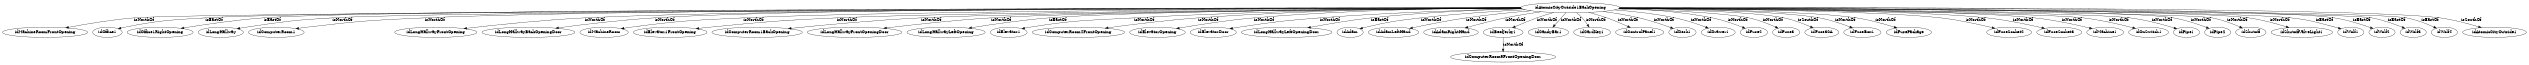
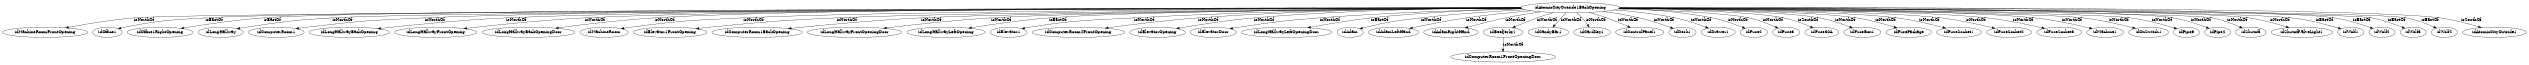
node "idLongHallwayBackOpening": added
node "idFuseSocket1": added
node "idPipe1": label "idPipe1" -> "idPipe6"
node "idComputerRoom9FrontOpeningDoor": label "idComputerRoom9FrontOpeningDoor" -> "idComputerRoom1FrontOpeningDoor"
